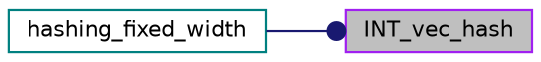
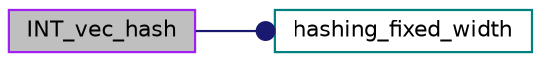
edge "hashing_fixed_width" -> "INT_vec_hash": reversed
